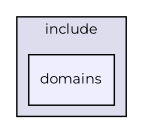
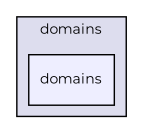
cluster "include": label "include" -> "domains"
